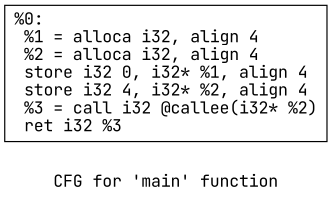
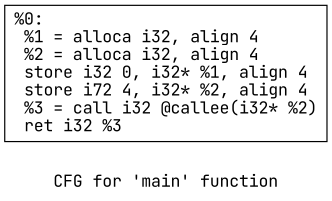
node "%0:": text "store i32 4, i32* %2, align 4" -> "store i72 4, i32* %2, align 4"
